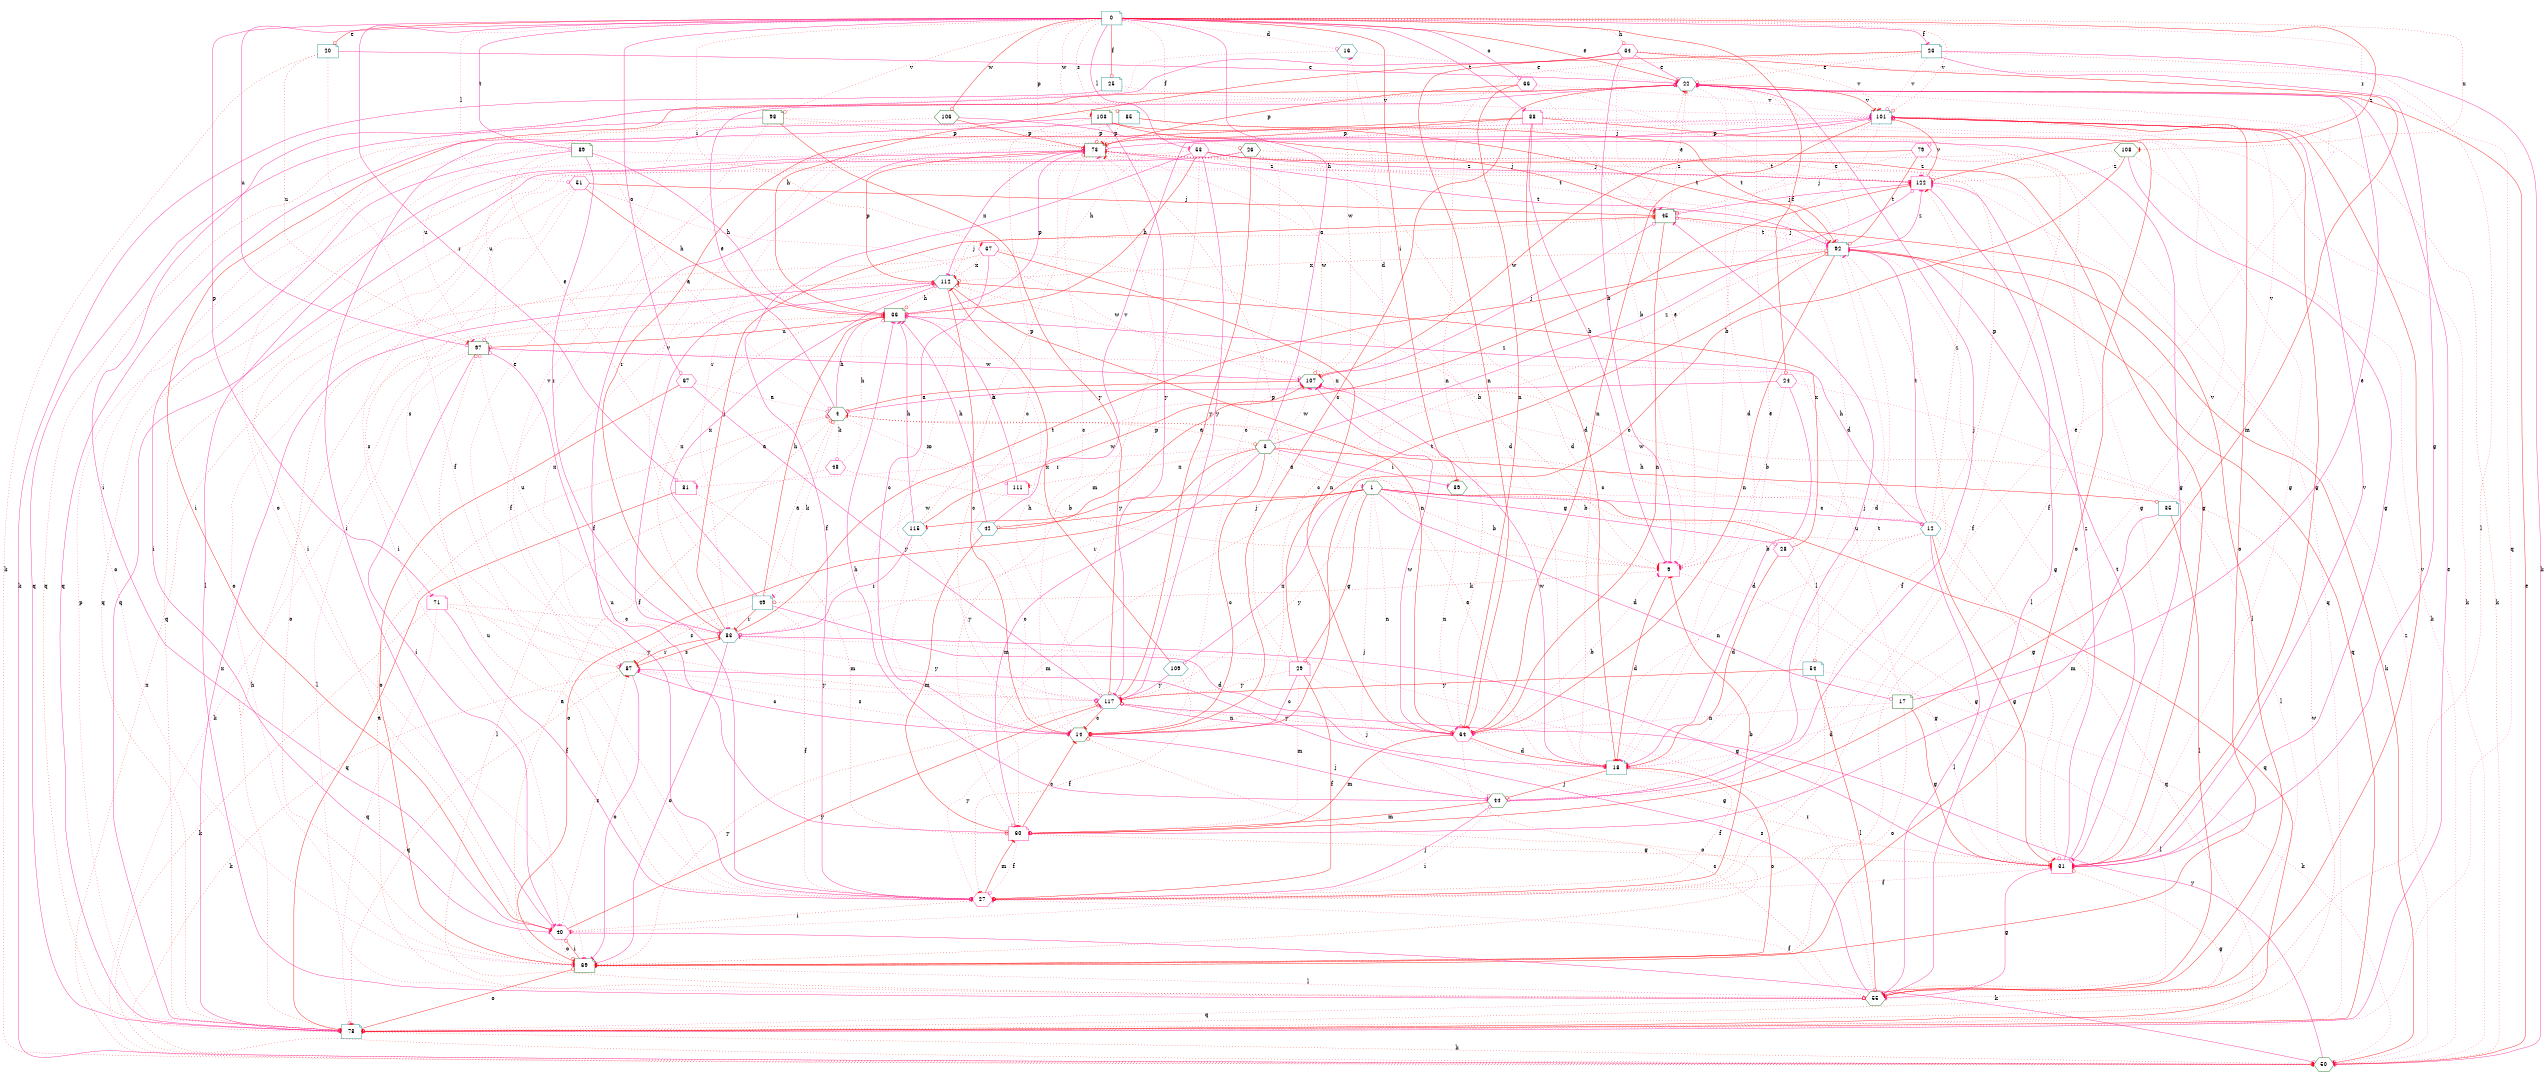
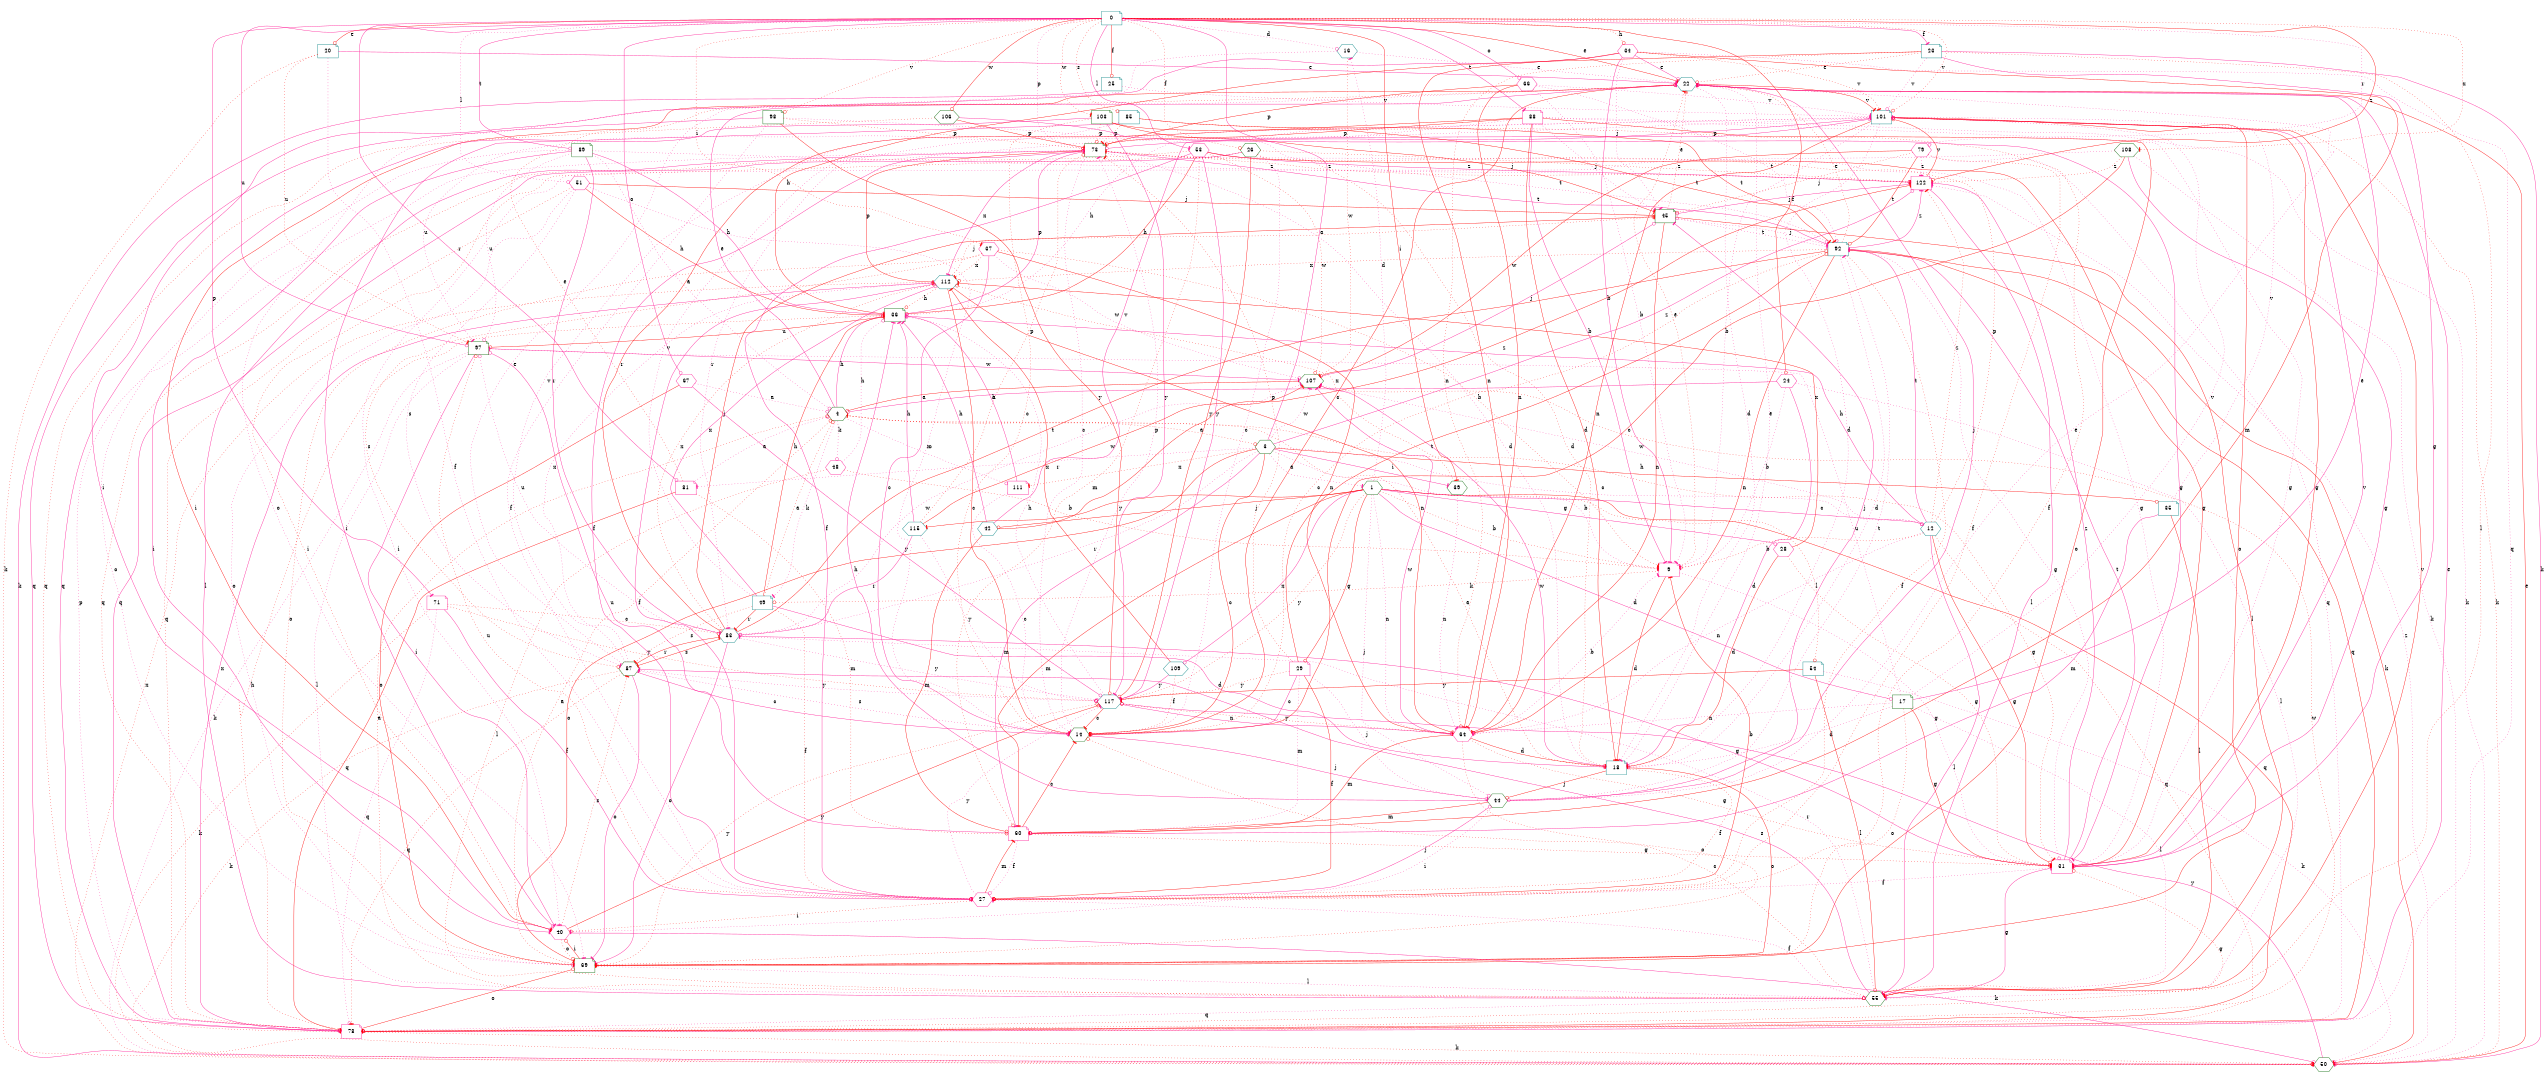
edge "73" -> "122": label "h" -> "z"
edge "1" -> "60": style dotted -> solid
edge "109" -> "27": now "109" -> "14"
node "78": color teal -> deeppink
